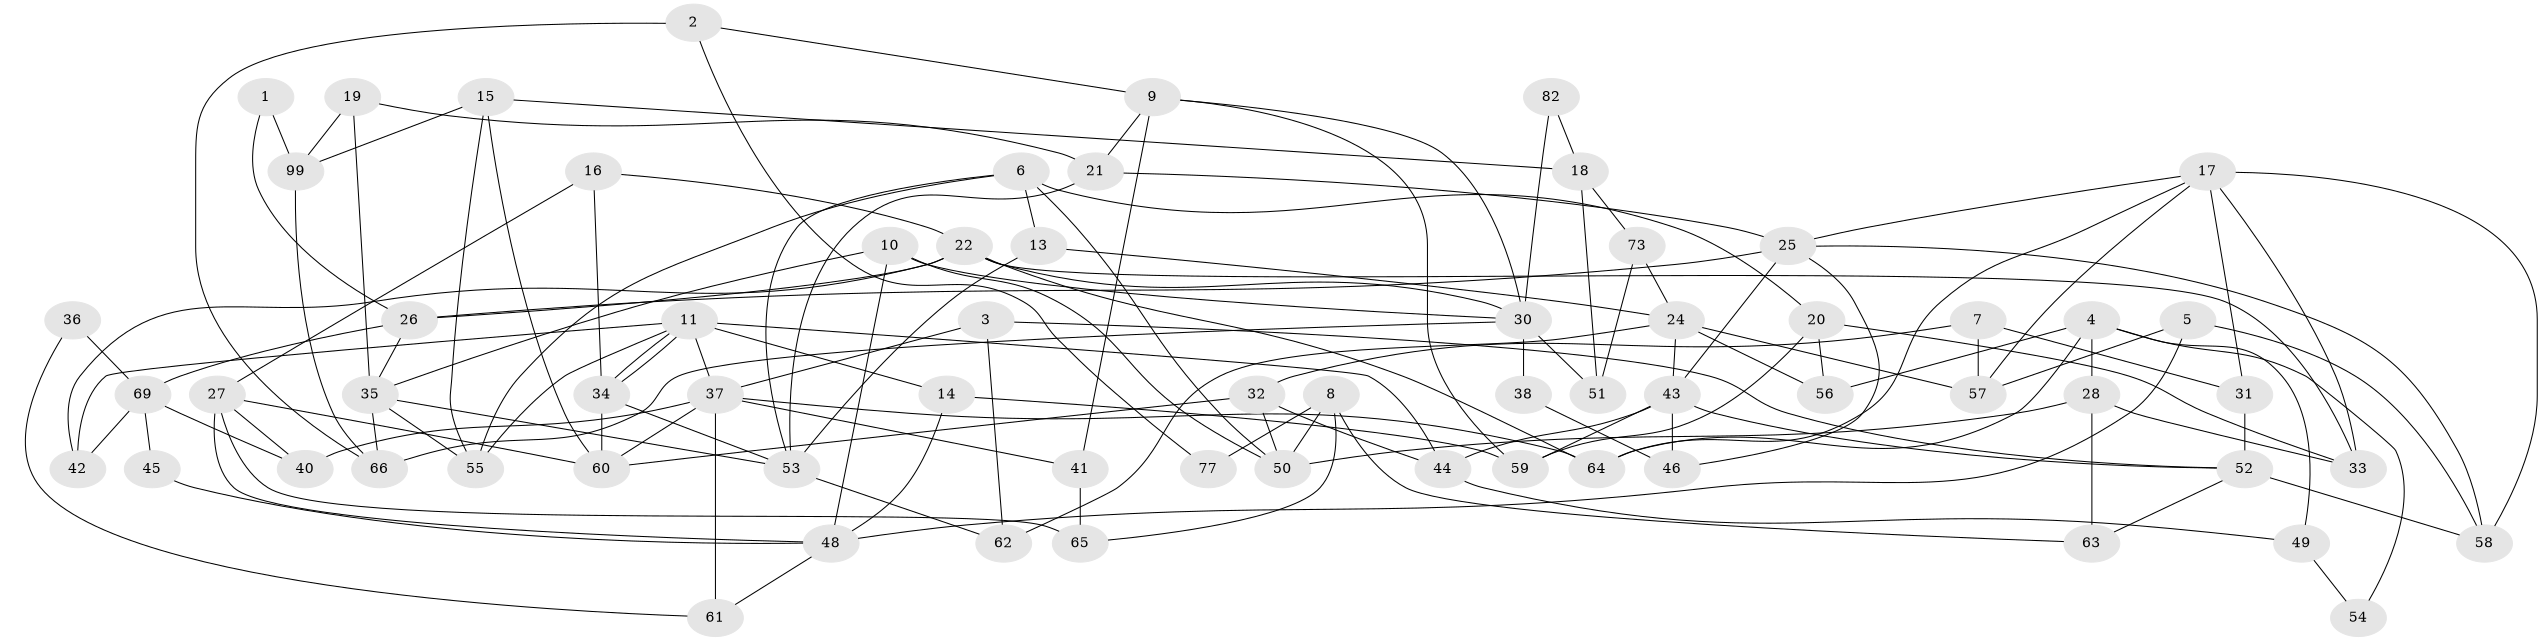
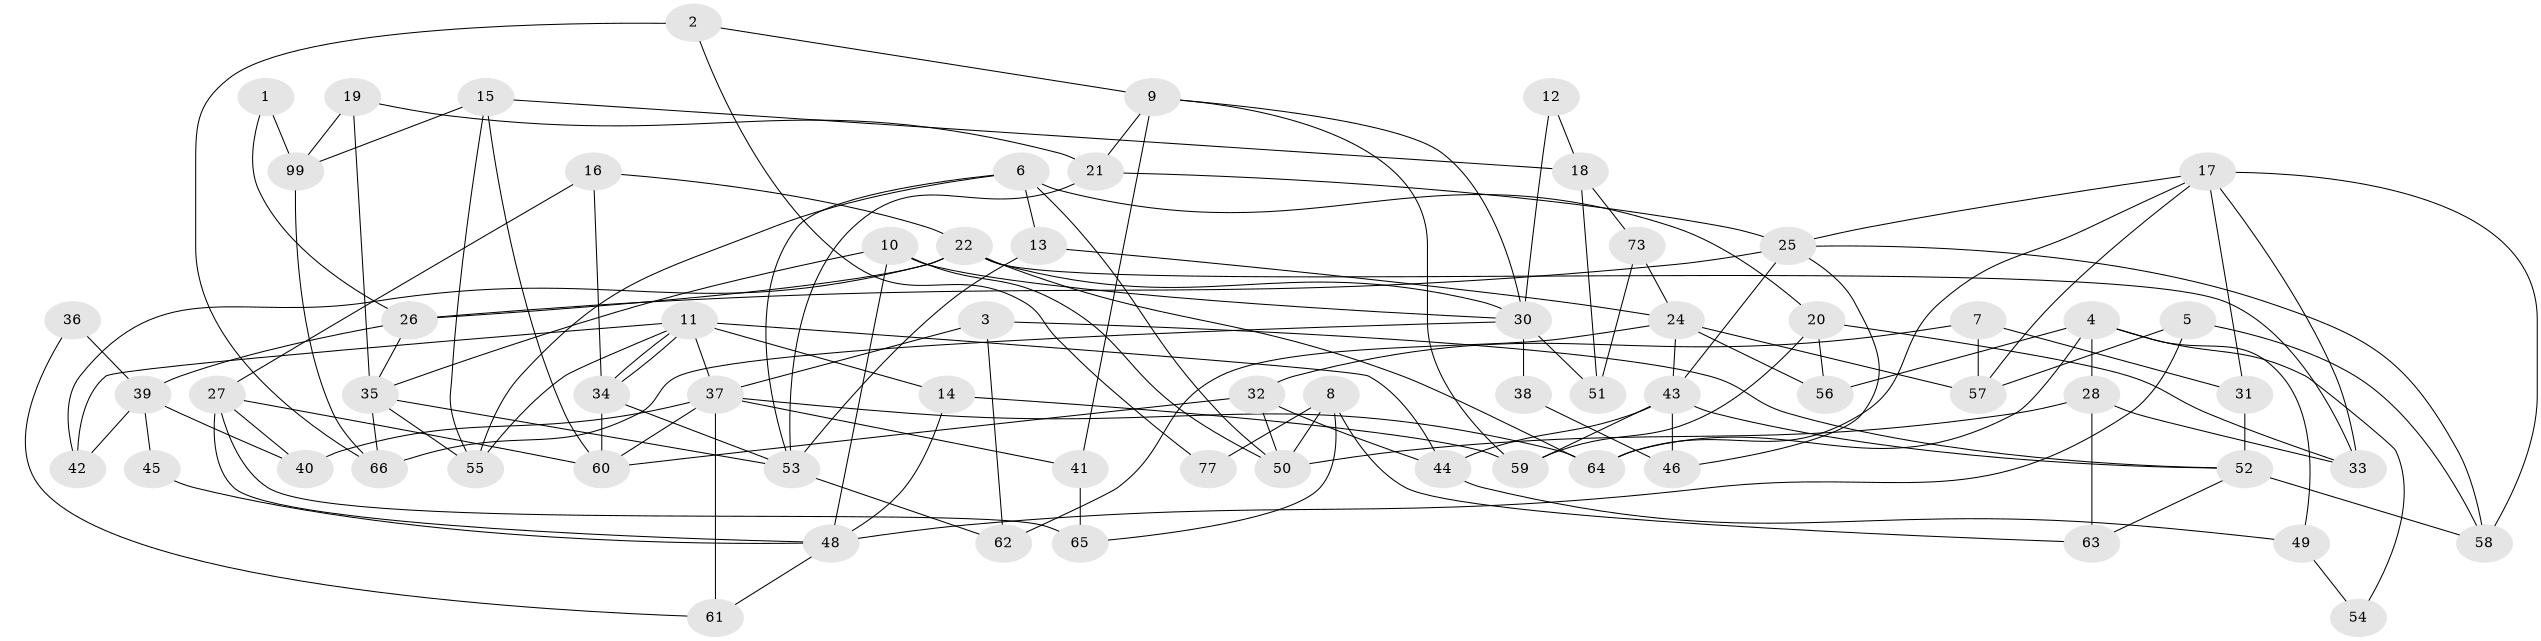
node "82": label "82" -> "12"
node "69": label "69" -> "39"
